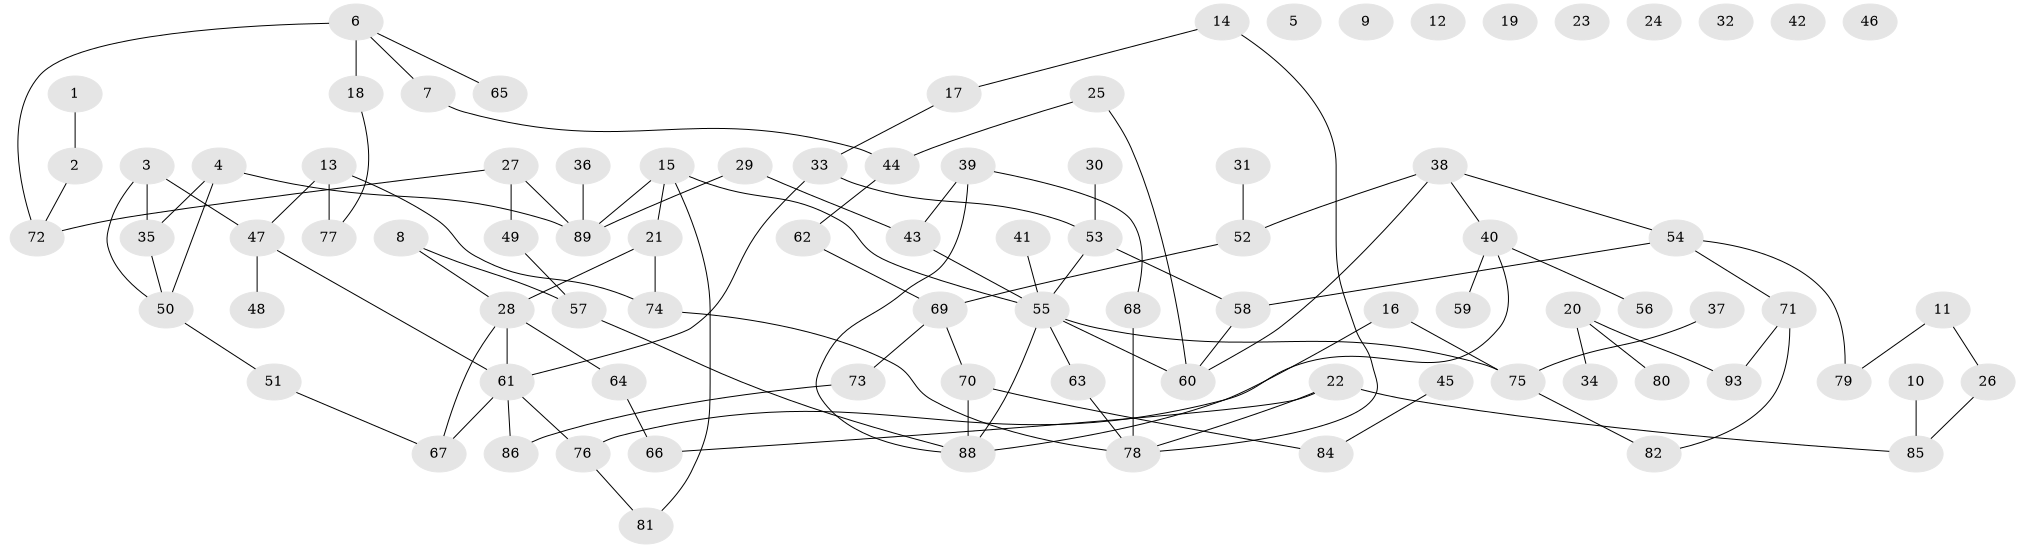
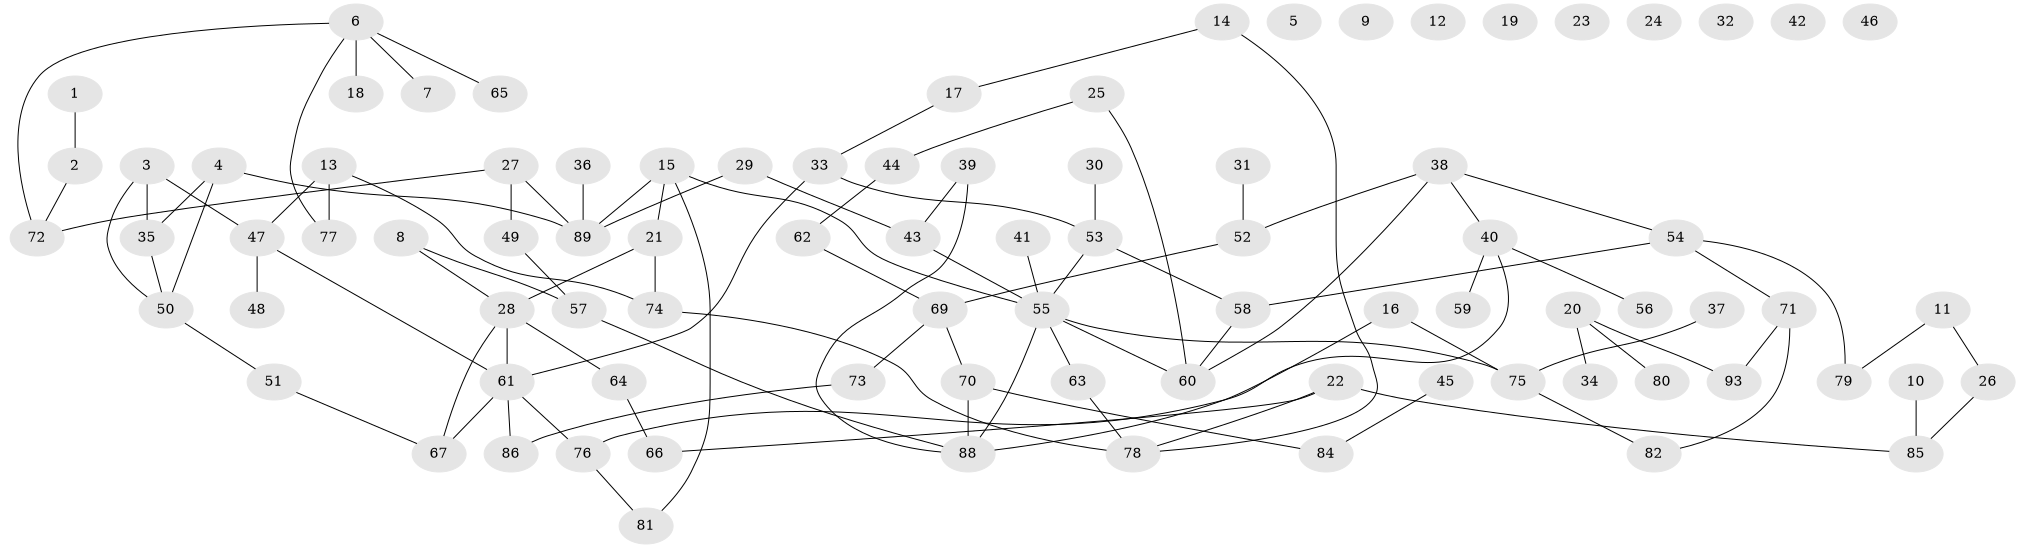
edge "7" -- "44": removed
edge "18" -- "77": now "6" -- "77"
node "68": removed
